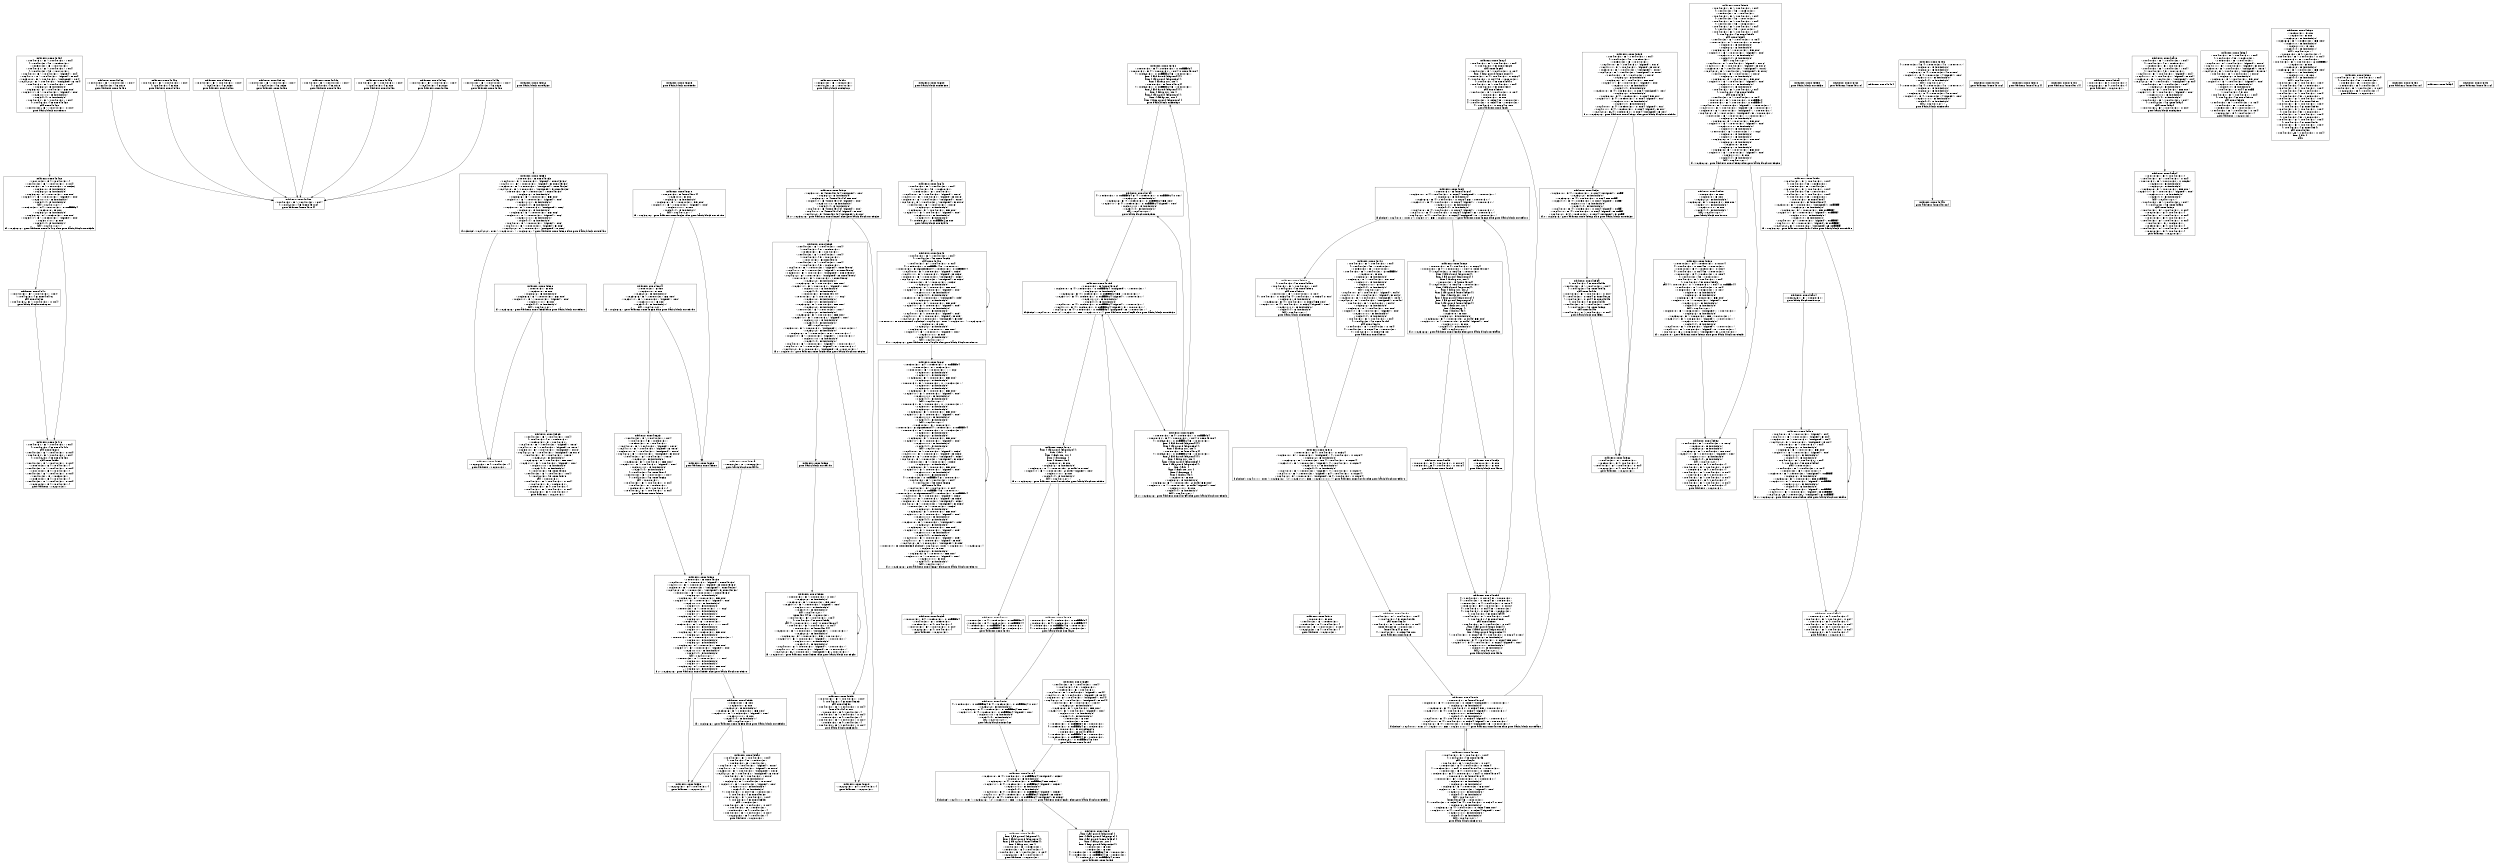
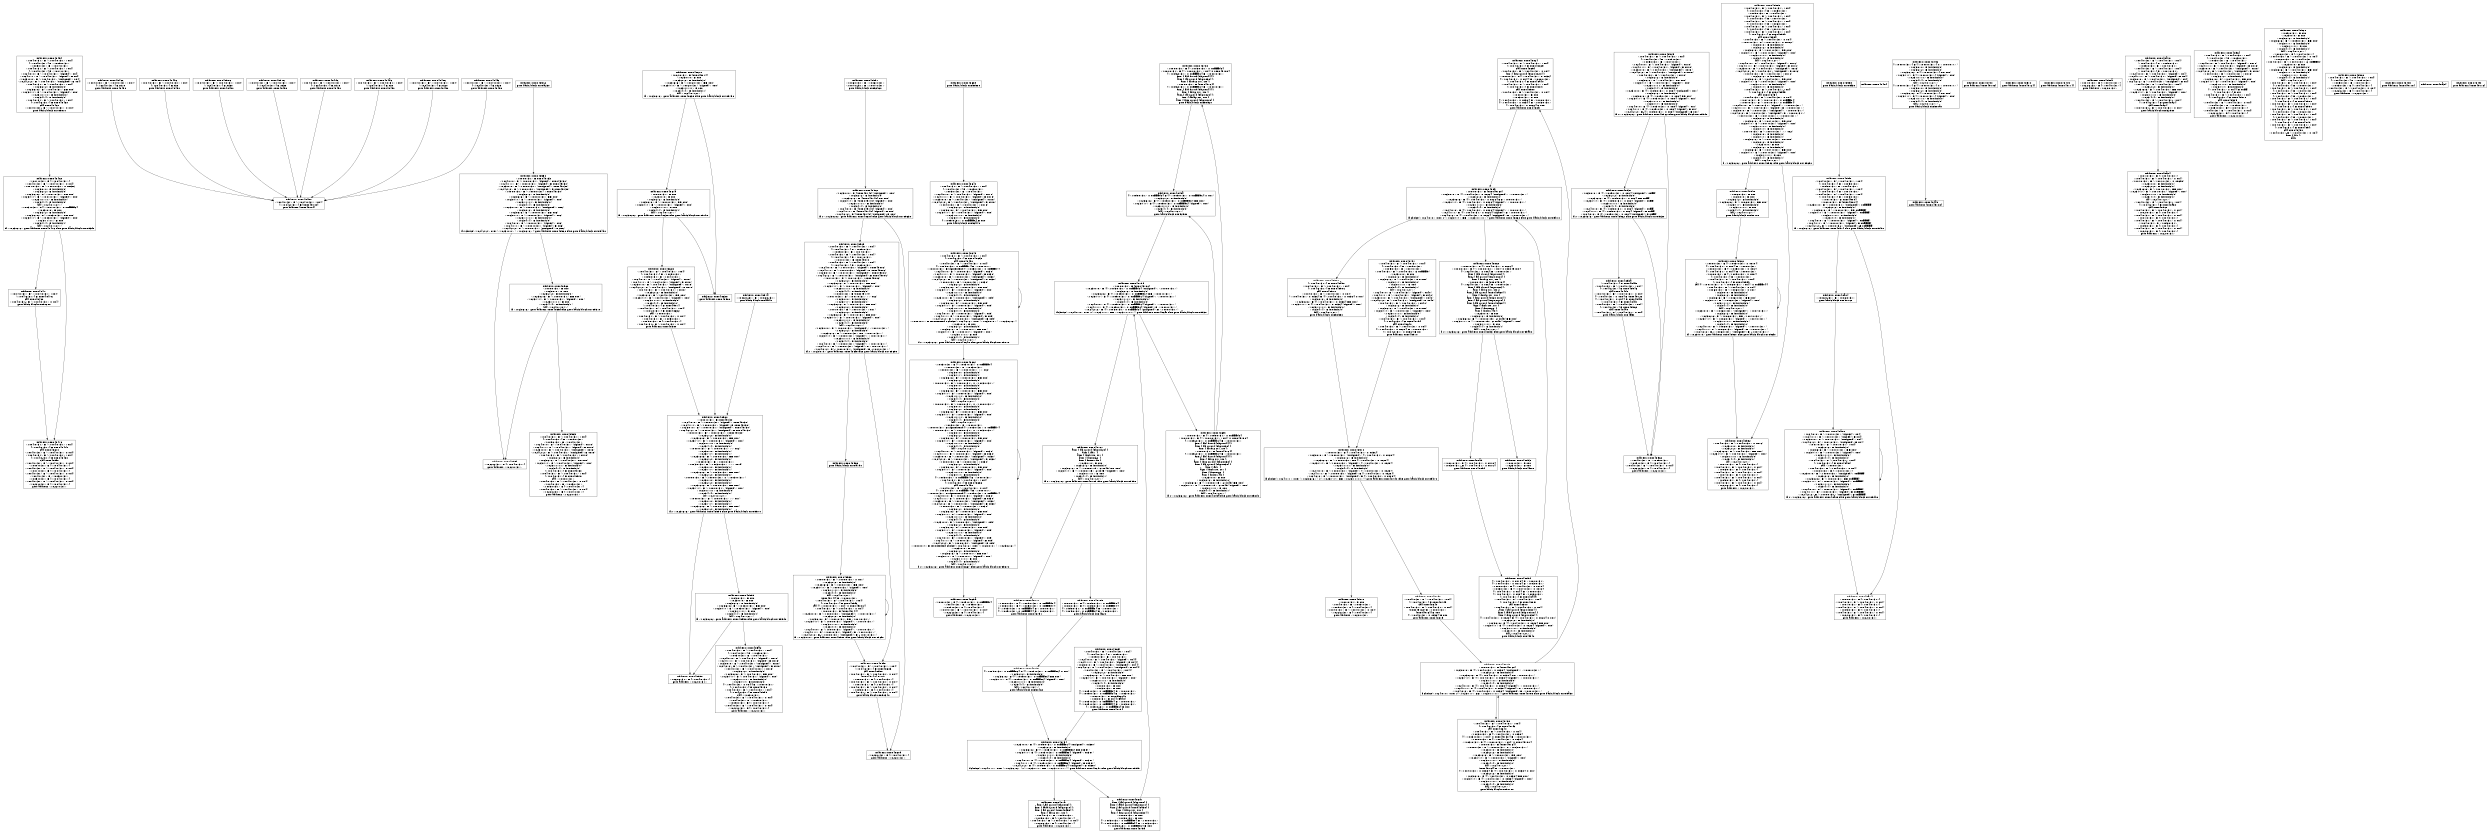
node "Address: 0x804860e goto basic block 0x7e9ed0": removed
node "Address: 0x80484c0 goto address [0x8049110]": removed
